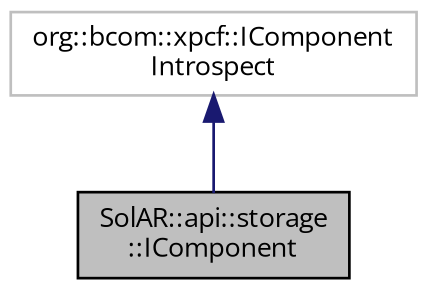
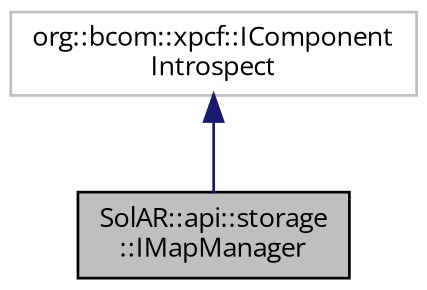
node "SolAR::api::storage ::IComponent": label "SolAR::api::storage ::IComponent" -> "SolAR::api::storage ::IMapManager"
